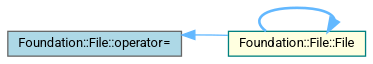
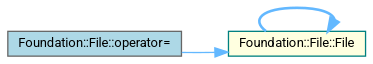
edge "Foundation::File::File" -> "Foundation::File::operator=": reversed
